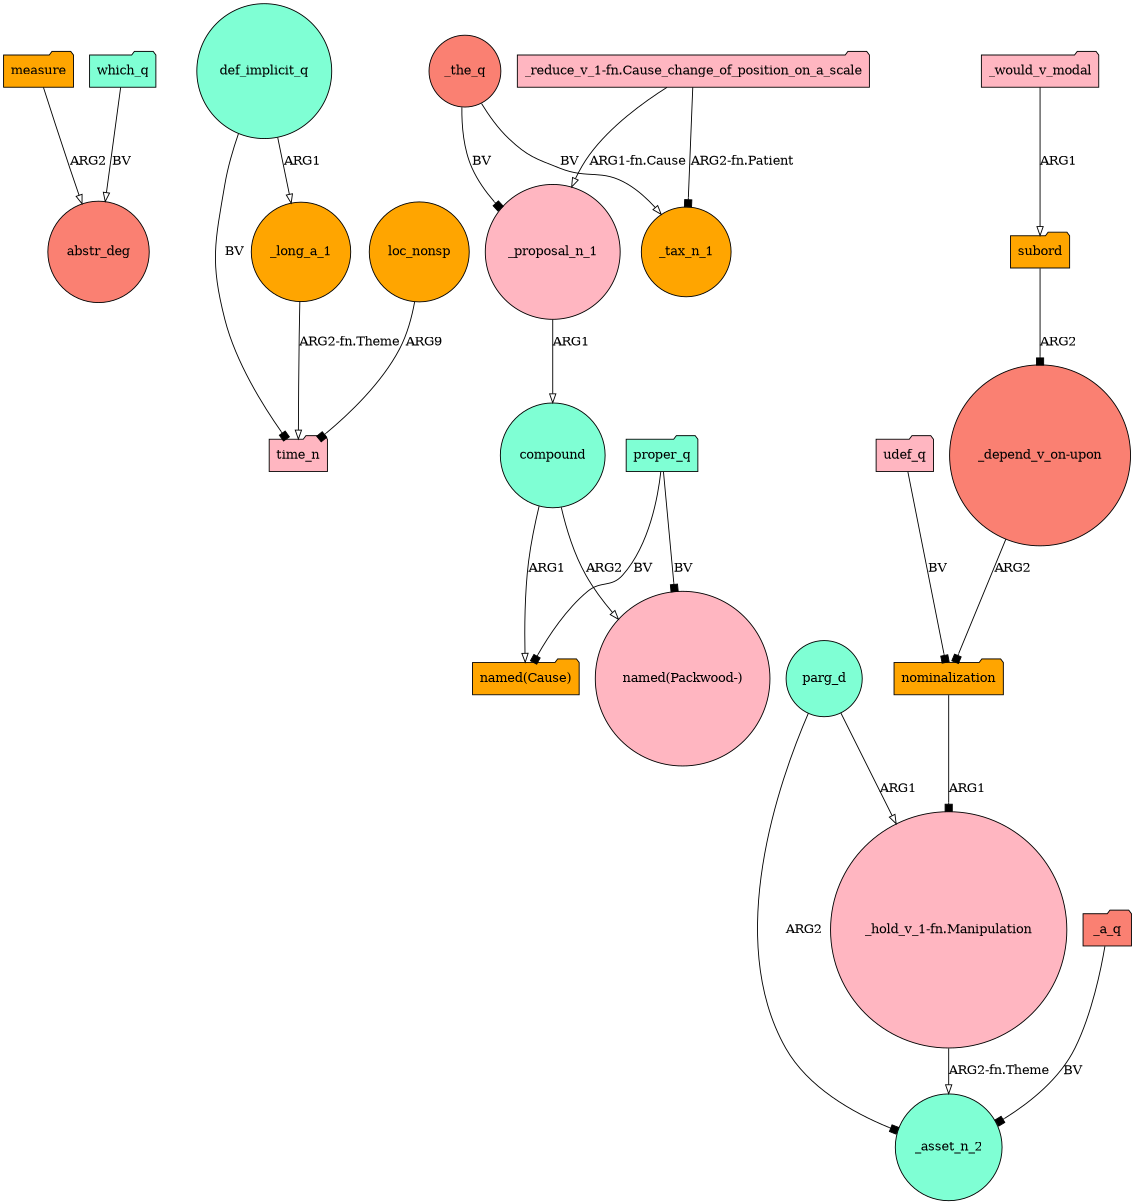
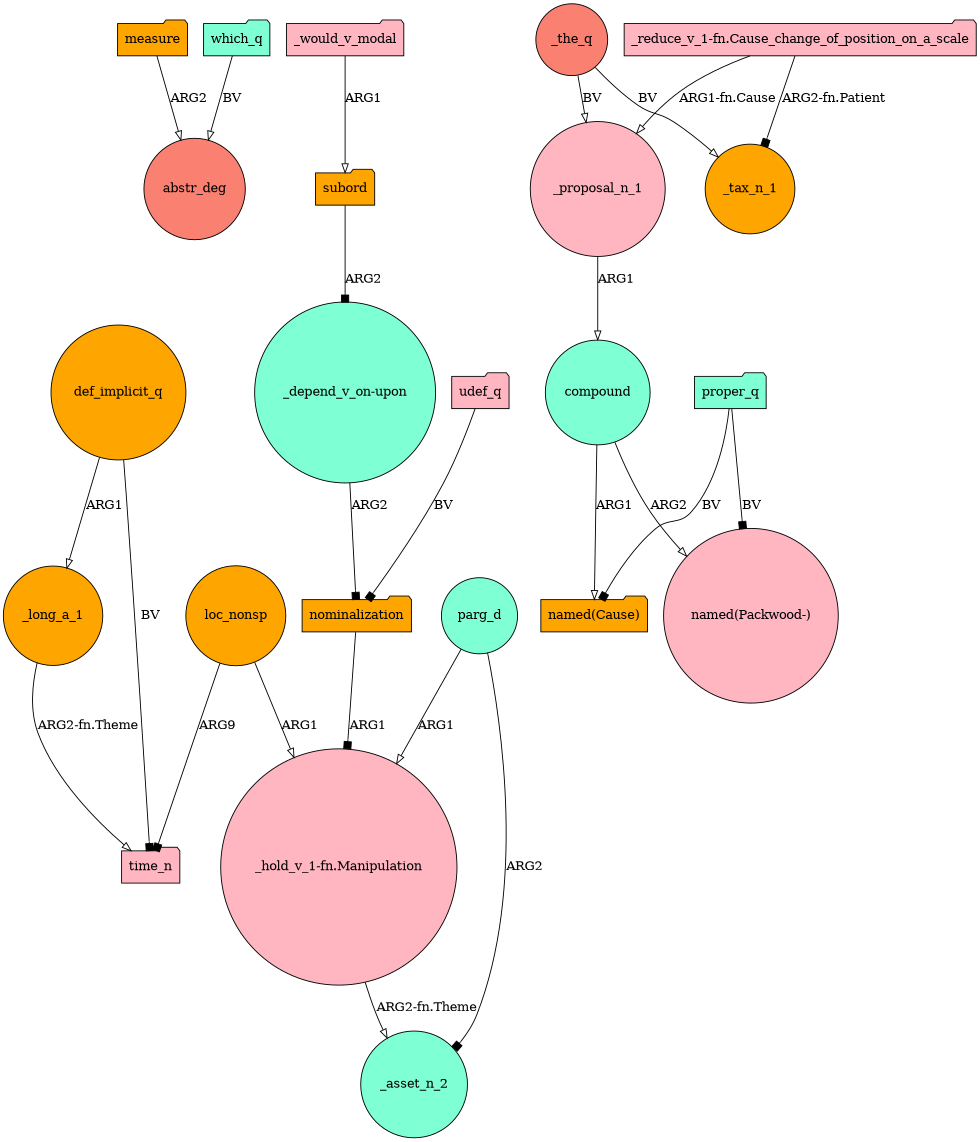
node "def_implicit_q": fillcolor aquamarine -> orange
edge "_the_q" -> "_proposal_n_1": arrowhead box -> onormal
node "_depend_v_on-upon": fillcolor salmon -> aquamarine
edge "loc_nonsp" -> "_hold_v_1-fn.Manipulation": added, label "ARG1"
node "_a_q": removed
